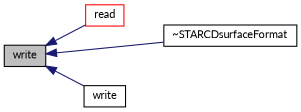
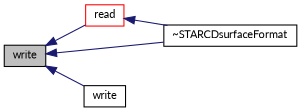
edge "~STARCDsurfaceFormat" -> "read": added
